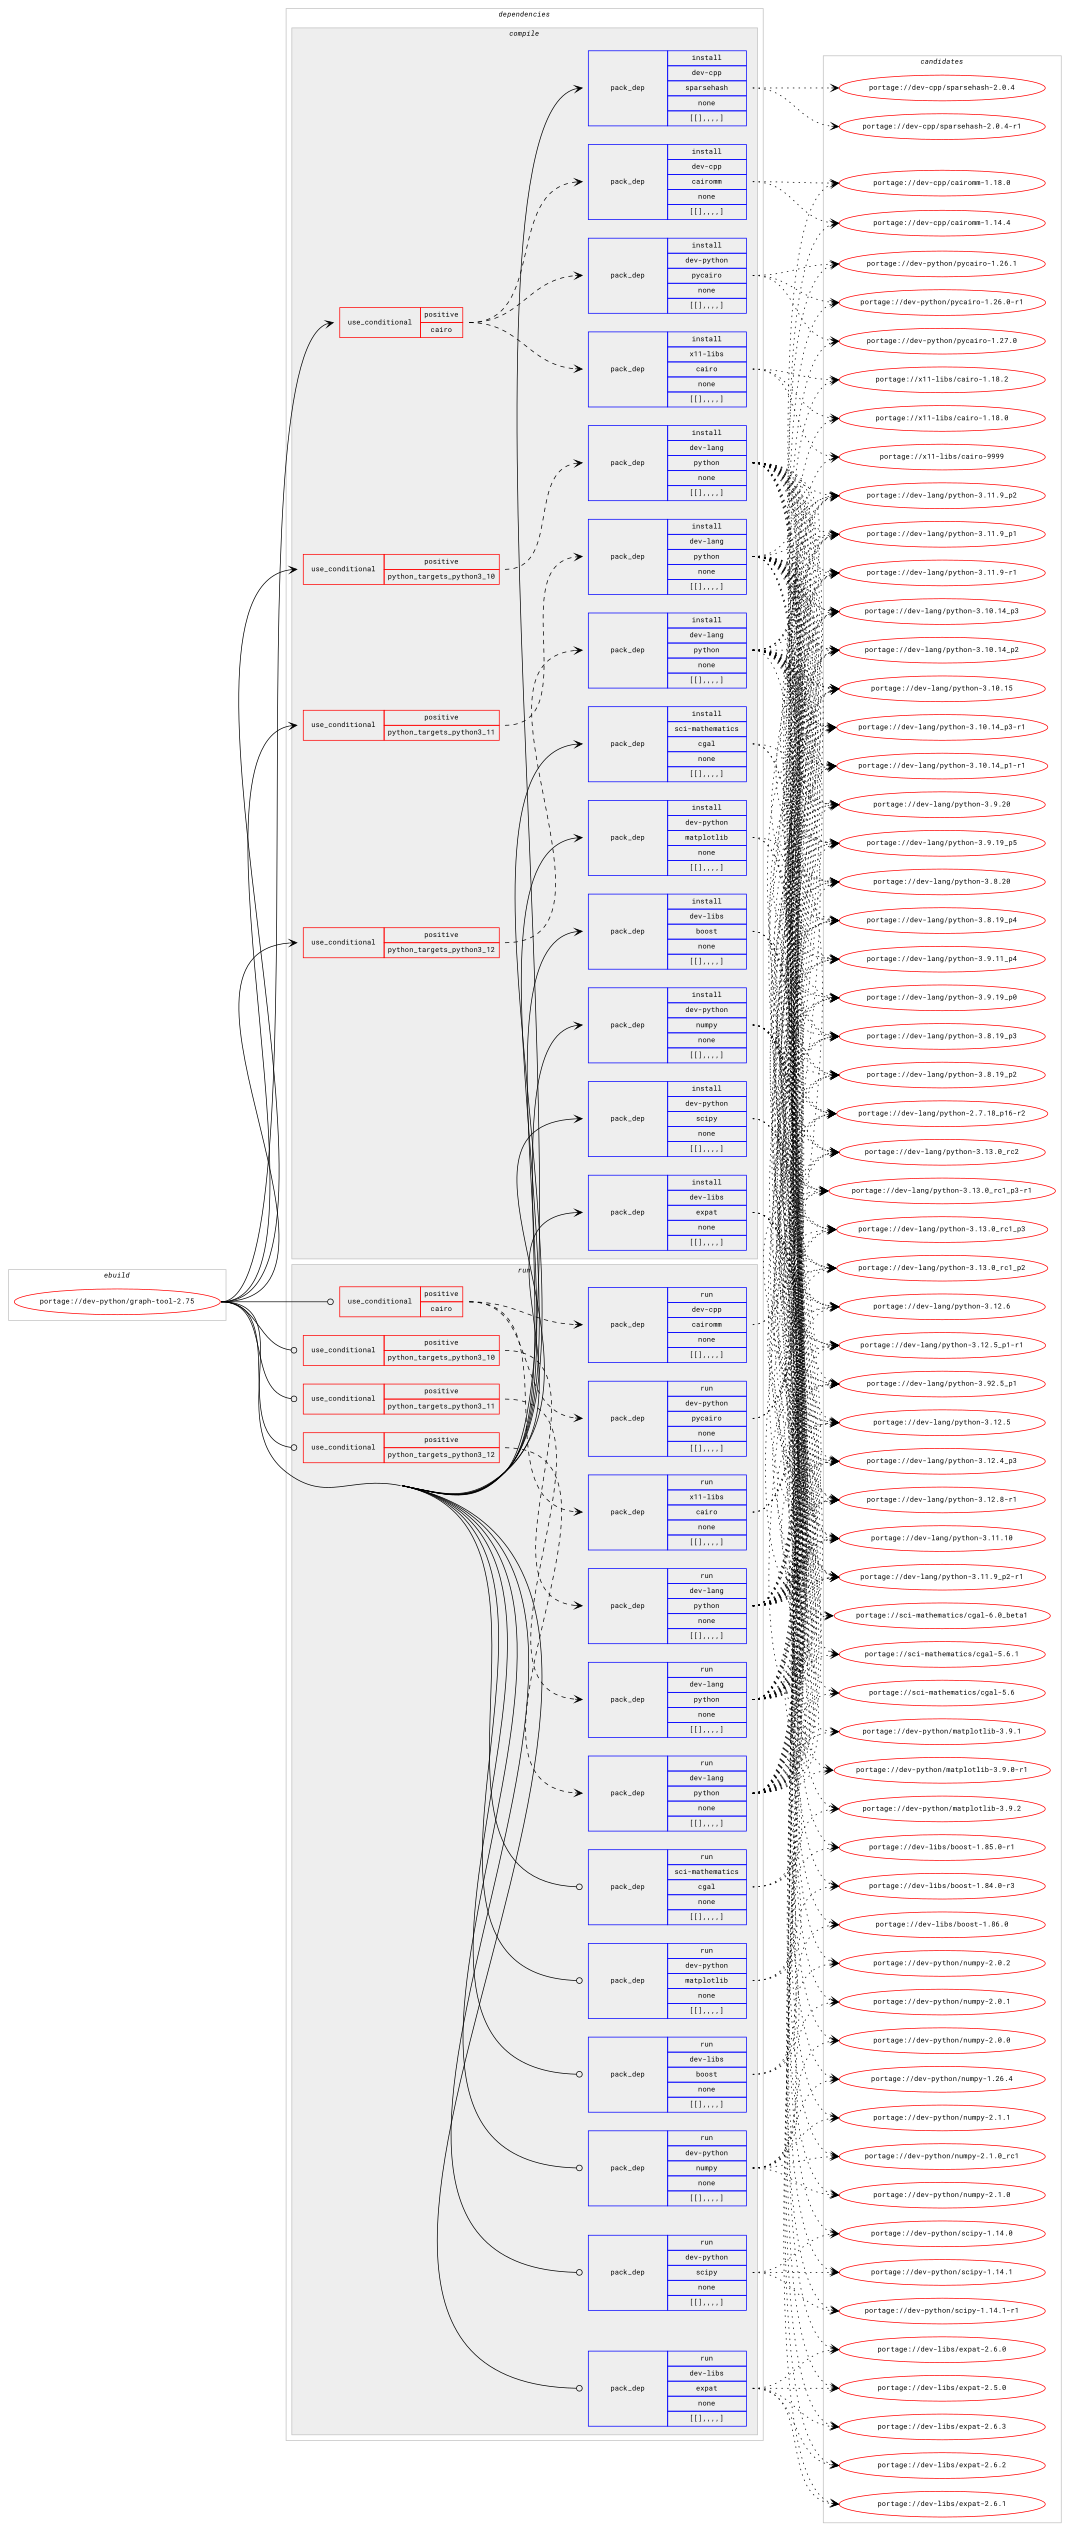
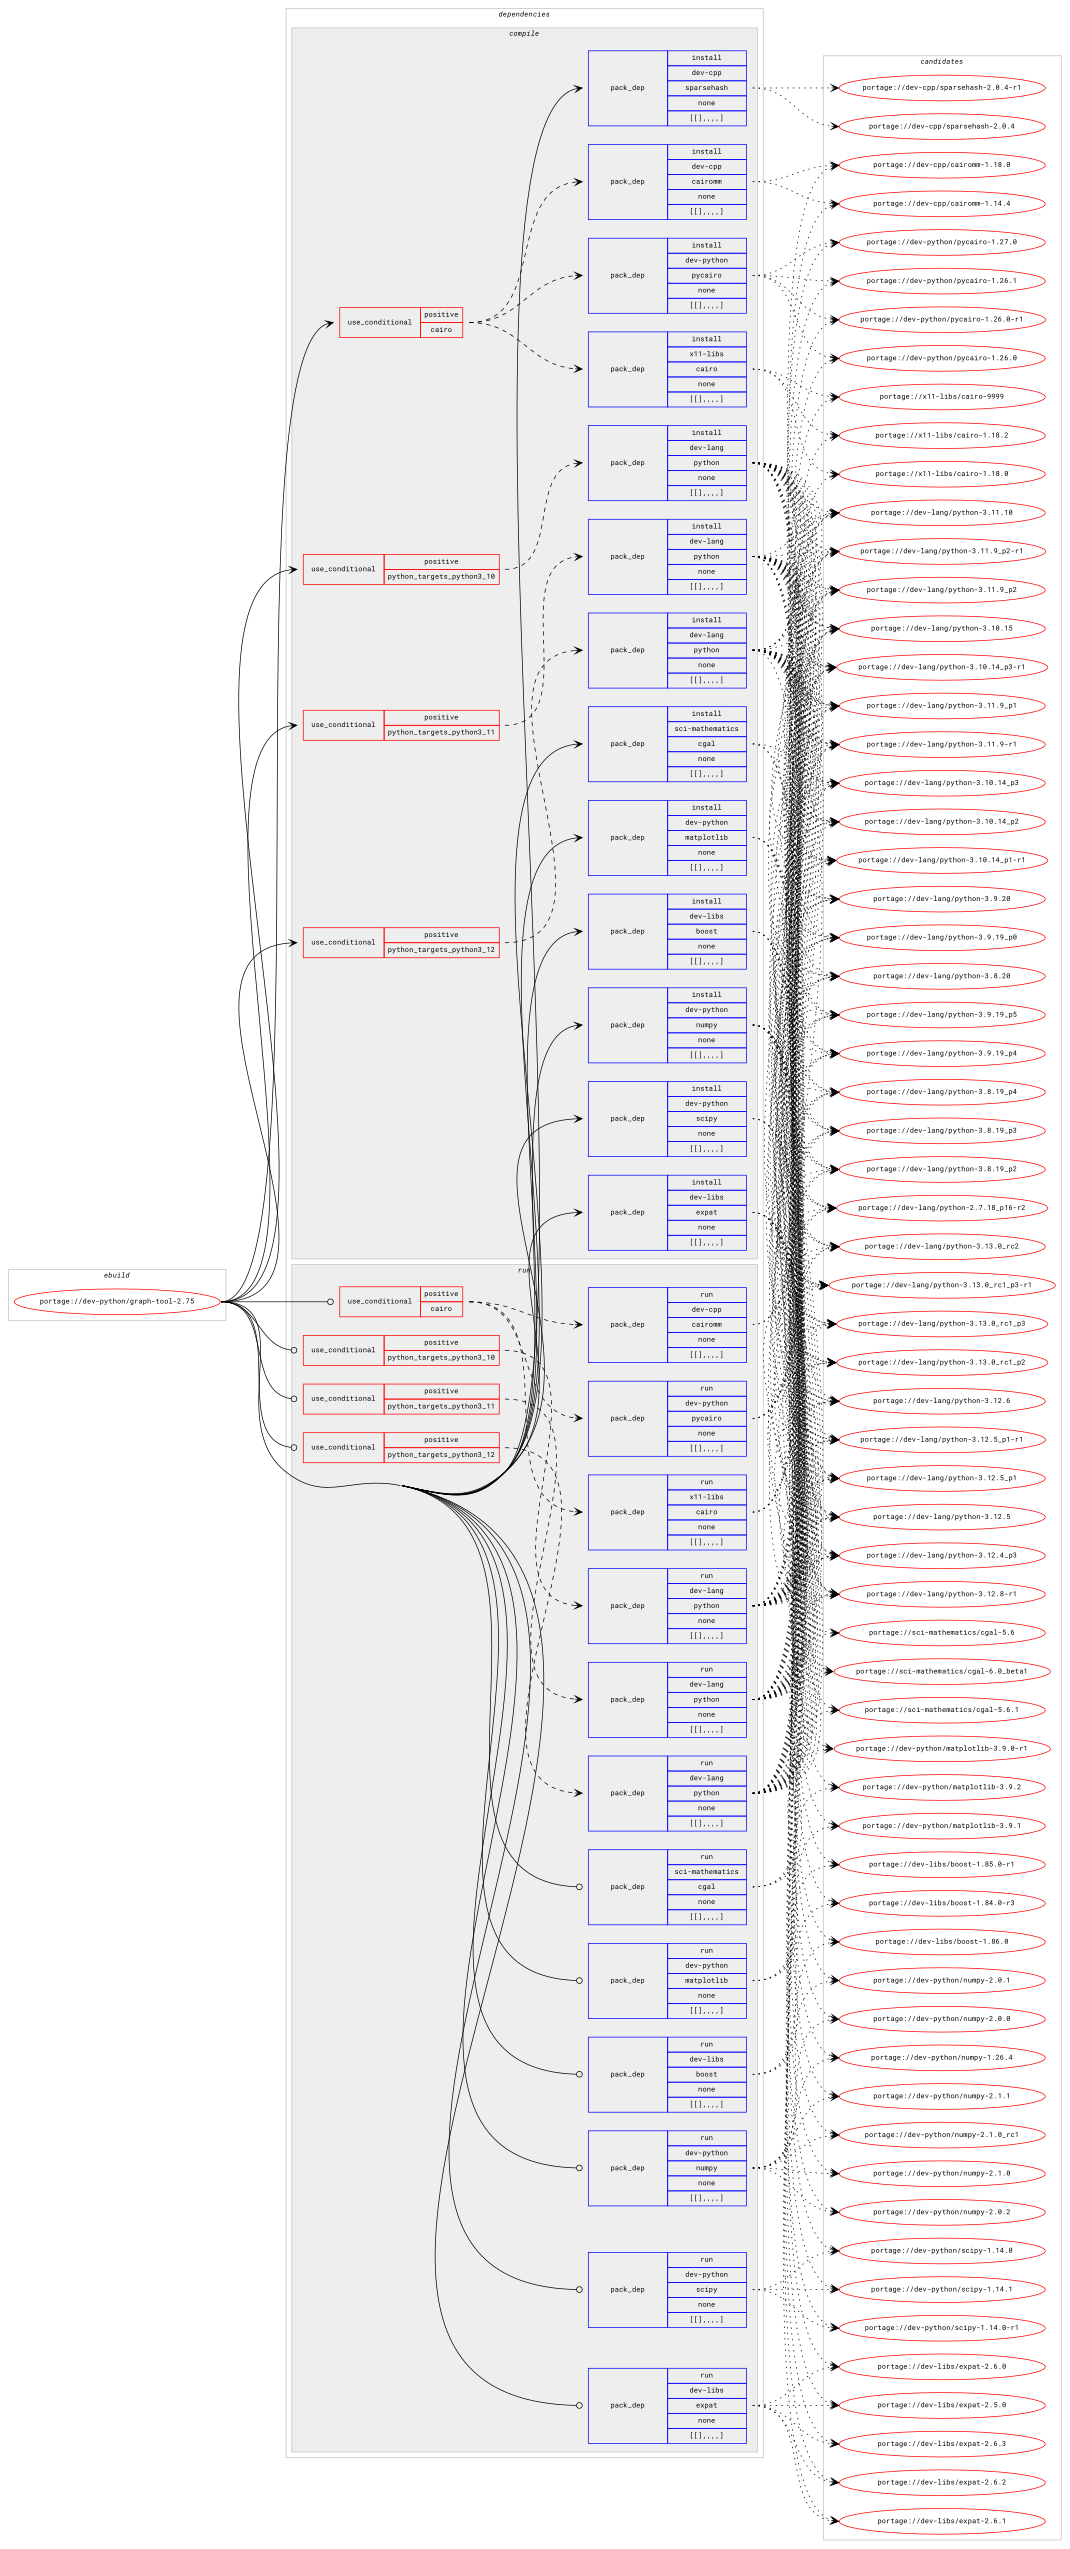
node "portage://dev-python/pycairo-1.26.0": added
node "portage://dev-lang/python-3.9.11_p4": label "portage://dev-lang/python-3.9.11_p4" -> "portage://dev-lang/python-3.9.19_p4"
node "portage://dev-lang/python-3.92.5_p1": label "portage://dev-lang/python-3.92.5_p1" -> "portage://dev-lang/python-3.12.5_p1"
node "portage://dev-python/scipy-1.14.1-r1": label "portage://dev-python/scipy-1.14.1-r1" -> "portage://dev-python/scipy-1.14.0-r1"
